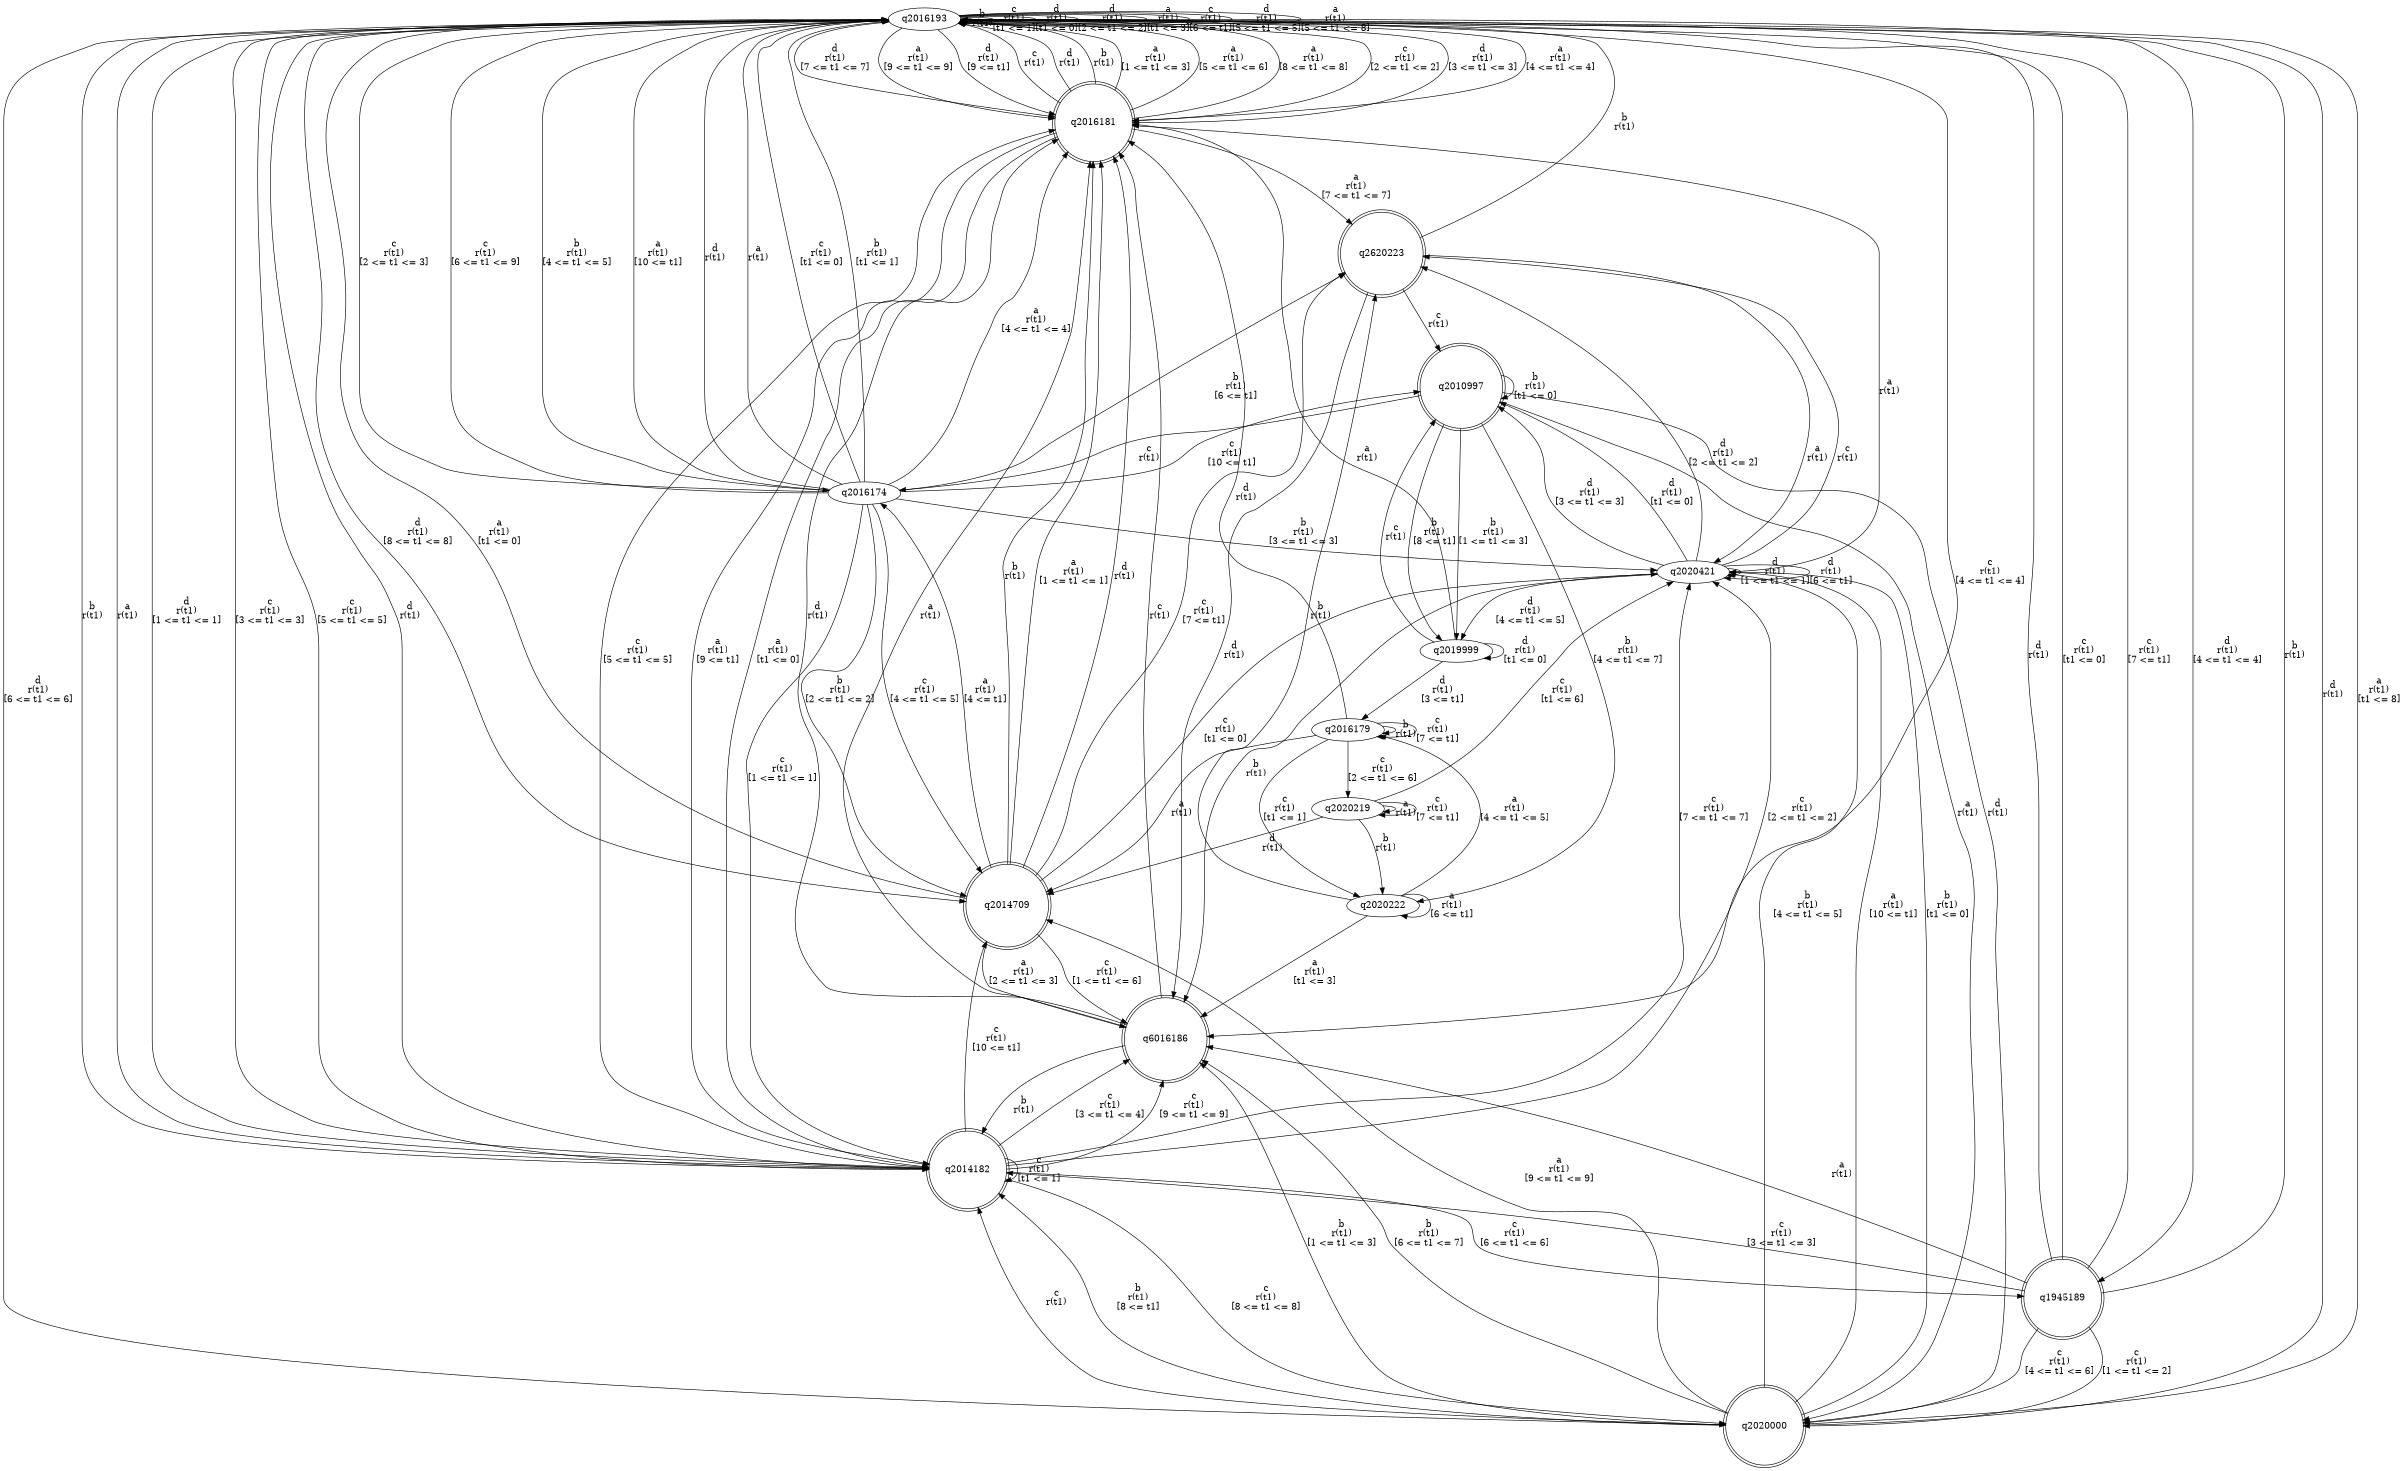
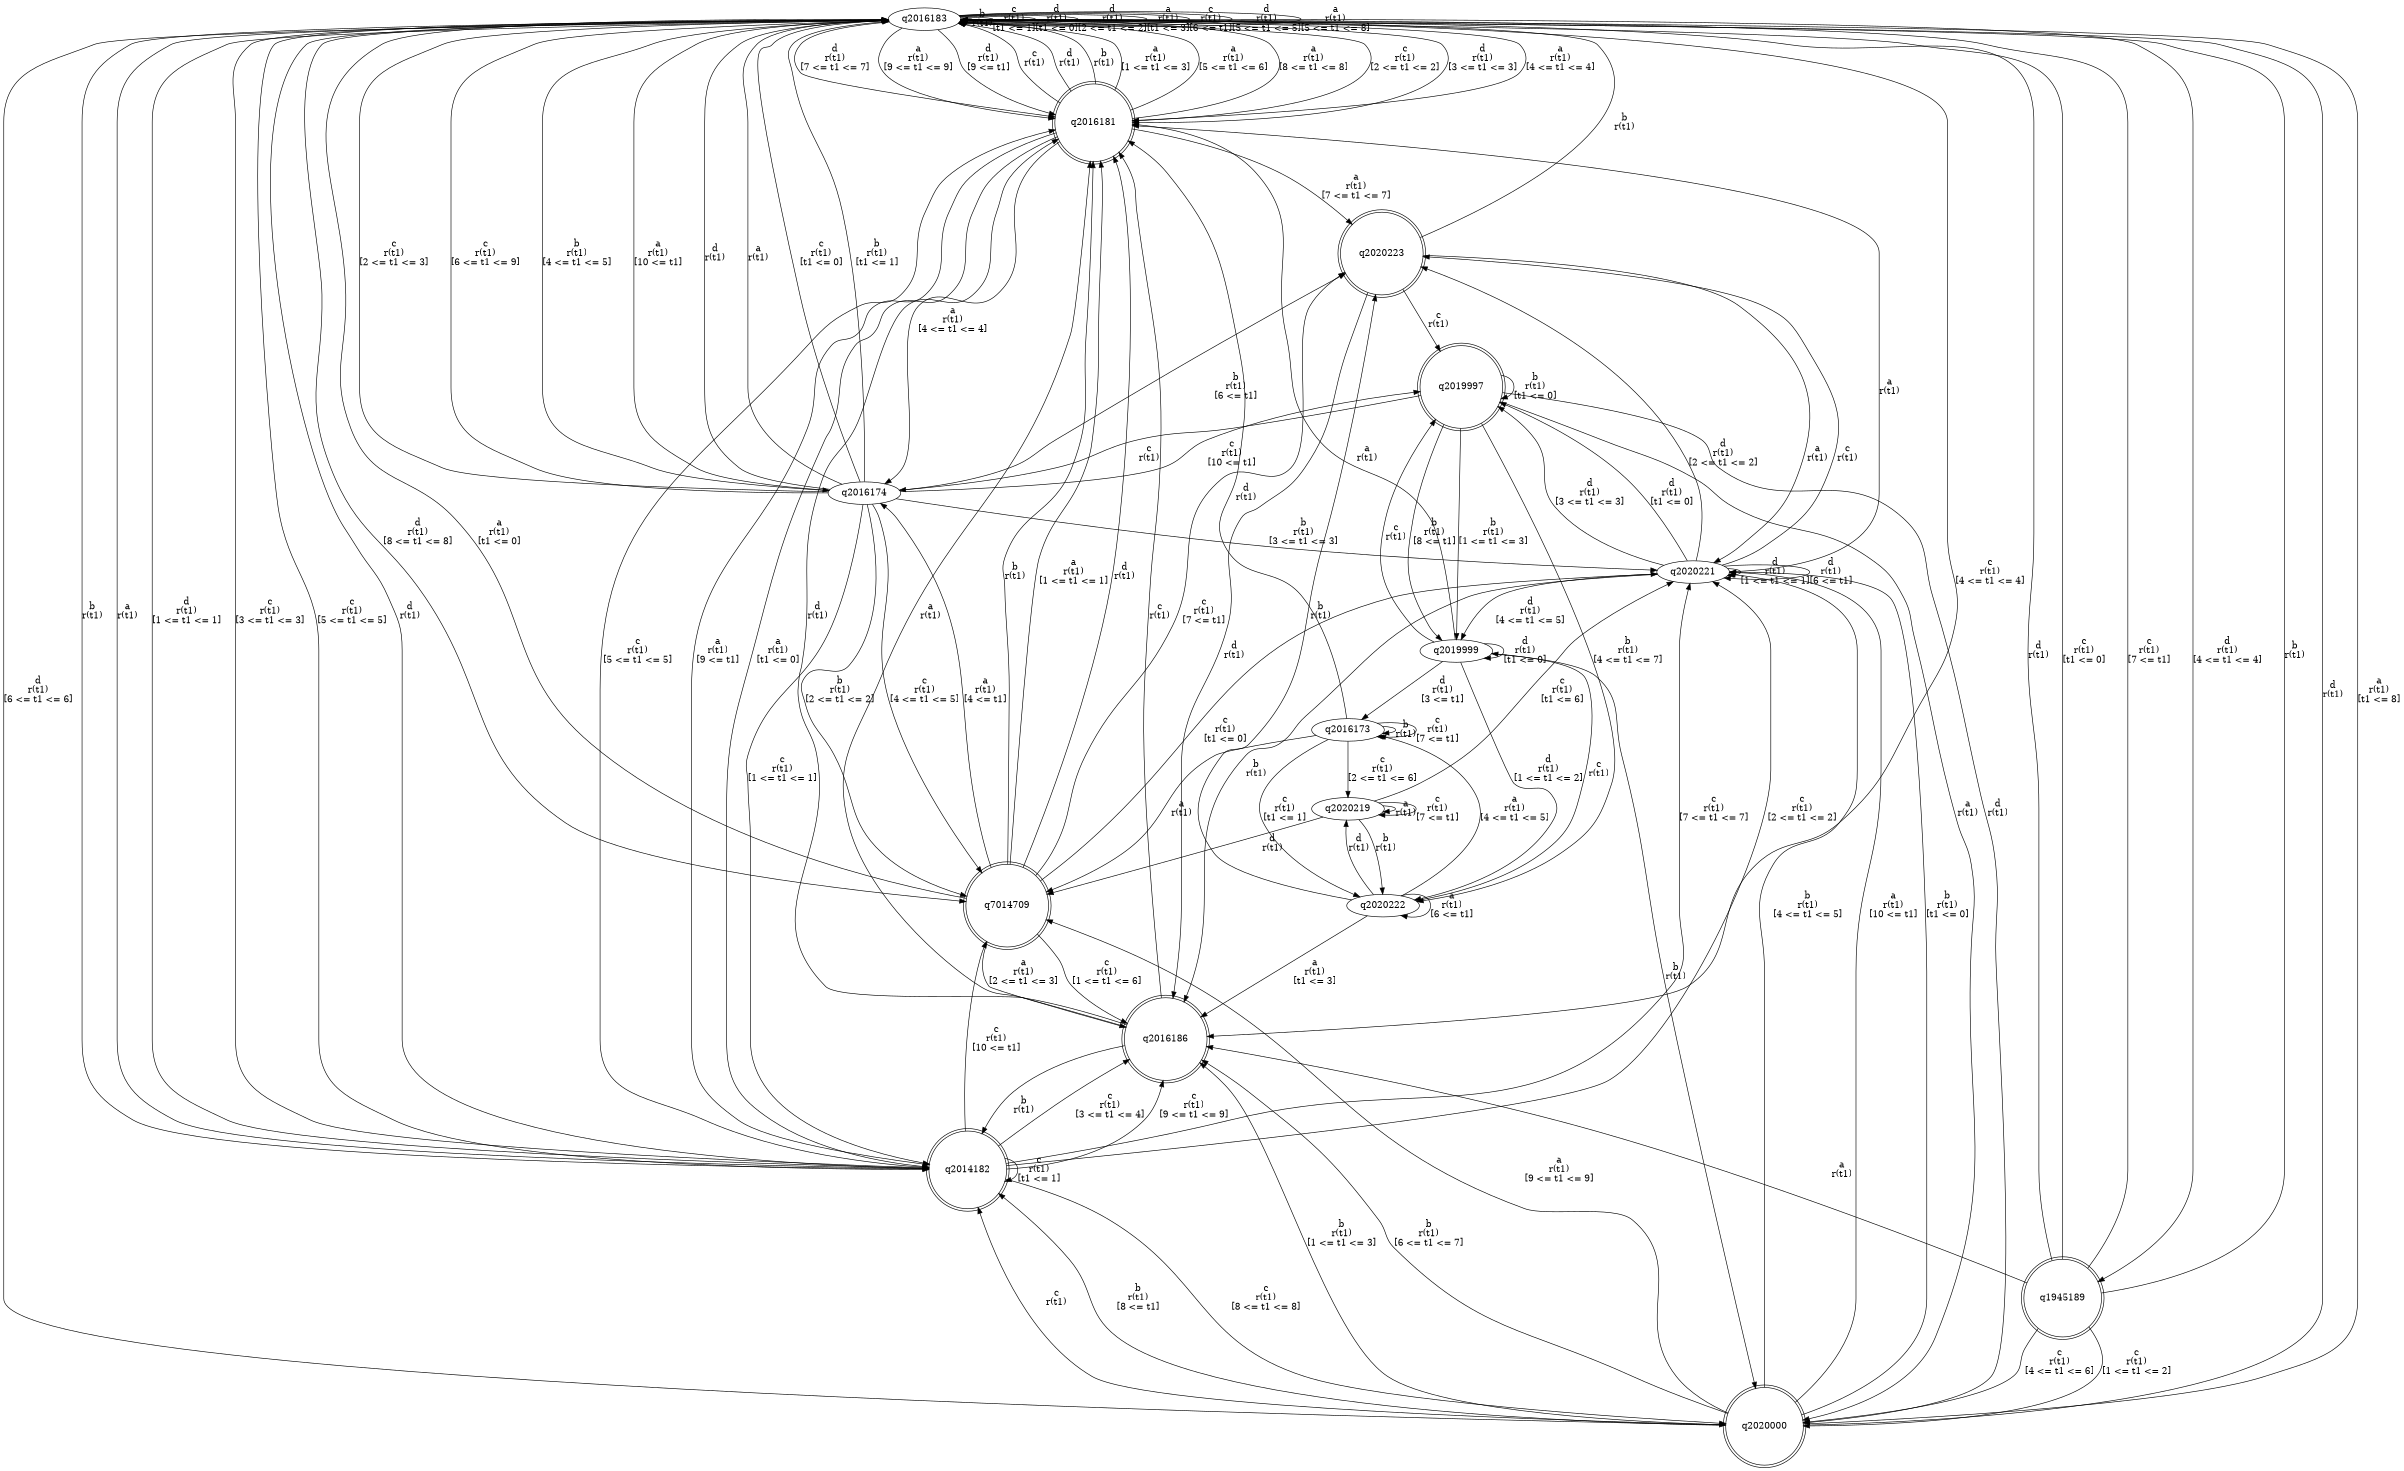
node "q2016193": label "q2016193" -> "q2016183"
node "q2620223": label "q2620223" -> "q2020223"
edge "q2016174" -> "q2016181": reversed
node "q2010997": label "q2010997" -> "q2019997"
node "q2020421": label "q2020421" -> "q2020221"
node "q2016179": label "q2016179" -> "q2016173"
edge "q2020222" -> "q2019999": added, label "c r(t1)"
edge "q2019999" -> "q2020222": added, label "d r(t1) [1 <= t1 <= 2]"
edge "q2020222" -> "q2020219": added, label "d r(t1)"
node "q2014709": label "q2014709" -> "q7014709"
edge "q2019999" -> "q2020000": added, label "b r(t1)"
node "q6016186": label "q6016186" -> "q2016186"
edge "q1945189" -> "q2014182": removed, label "c r(t1) [3 <= t1 <= 3]"
edge "q2014182" -> "q1945189": removed, label "c r(t1) [6 <= t1 <= 6]"
